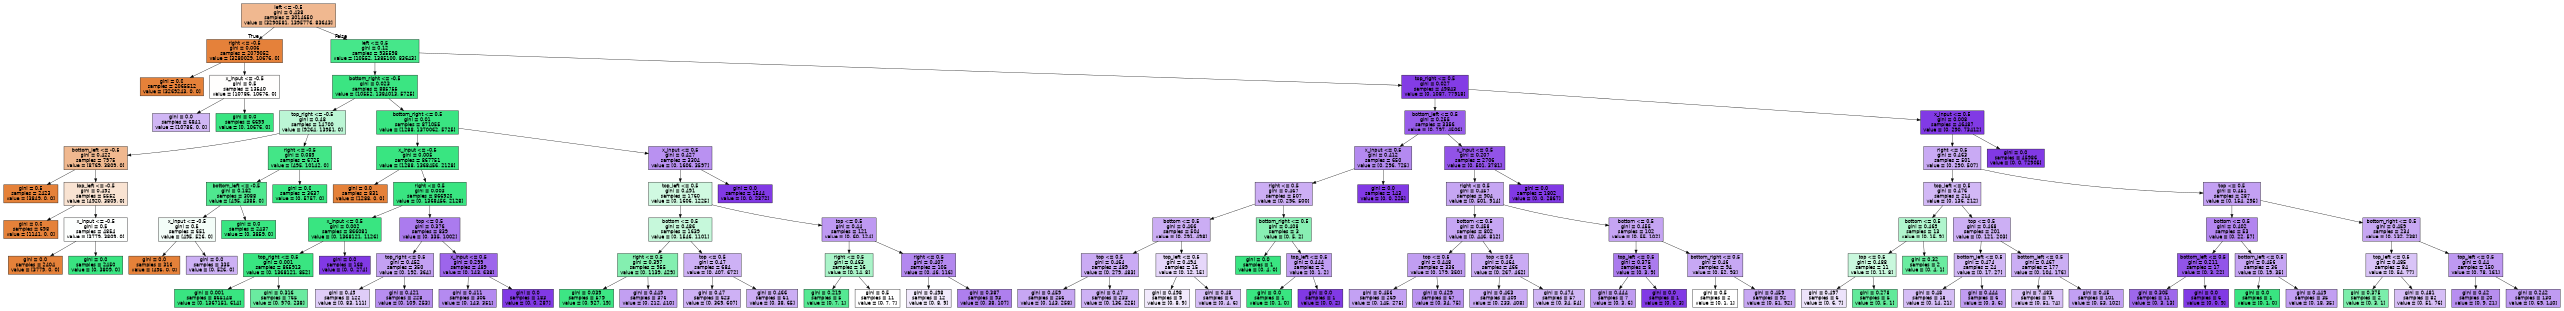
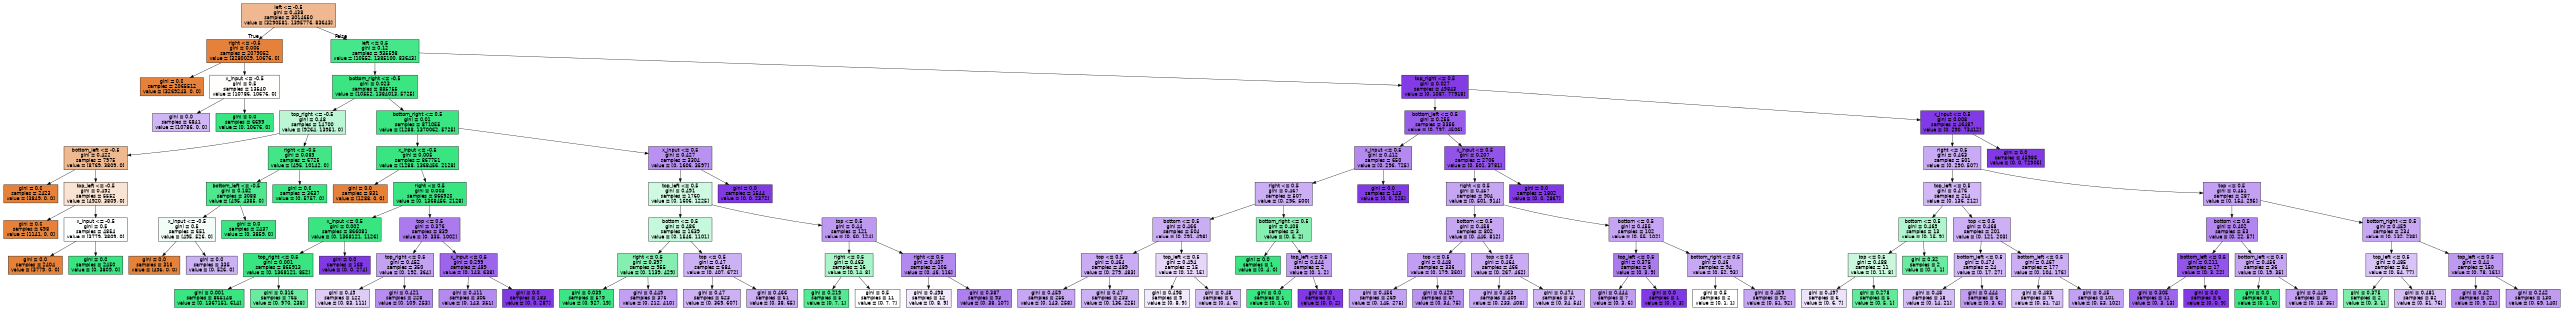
node "gini = 0.5 samples = 2423 value = [3849, 0, 0]": label "gini = 0.5 samples = 2423 value = [3849, 0, 0]" -> "gini = 0.0 samples = 2423 value = [3849, 0, 0]"
node "gini = 7.483 samples = 76 value = [0, 51, 74]": label "gini = 7.483 samples = 76 value = [0, 51, 74]" -> "gini = 0.483 samples = 76 value = [0, 51, 74]"
